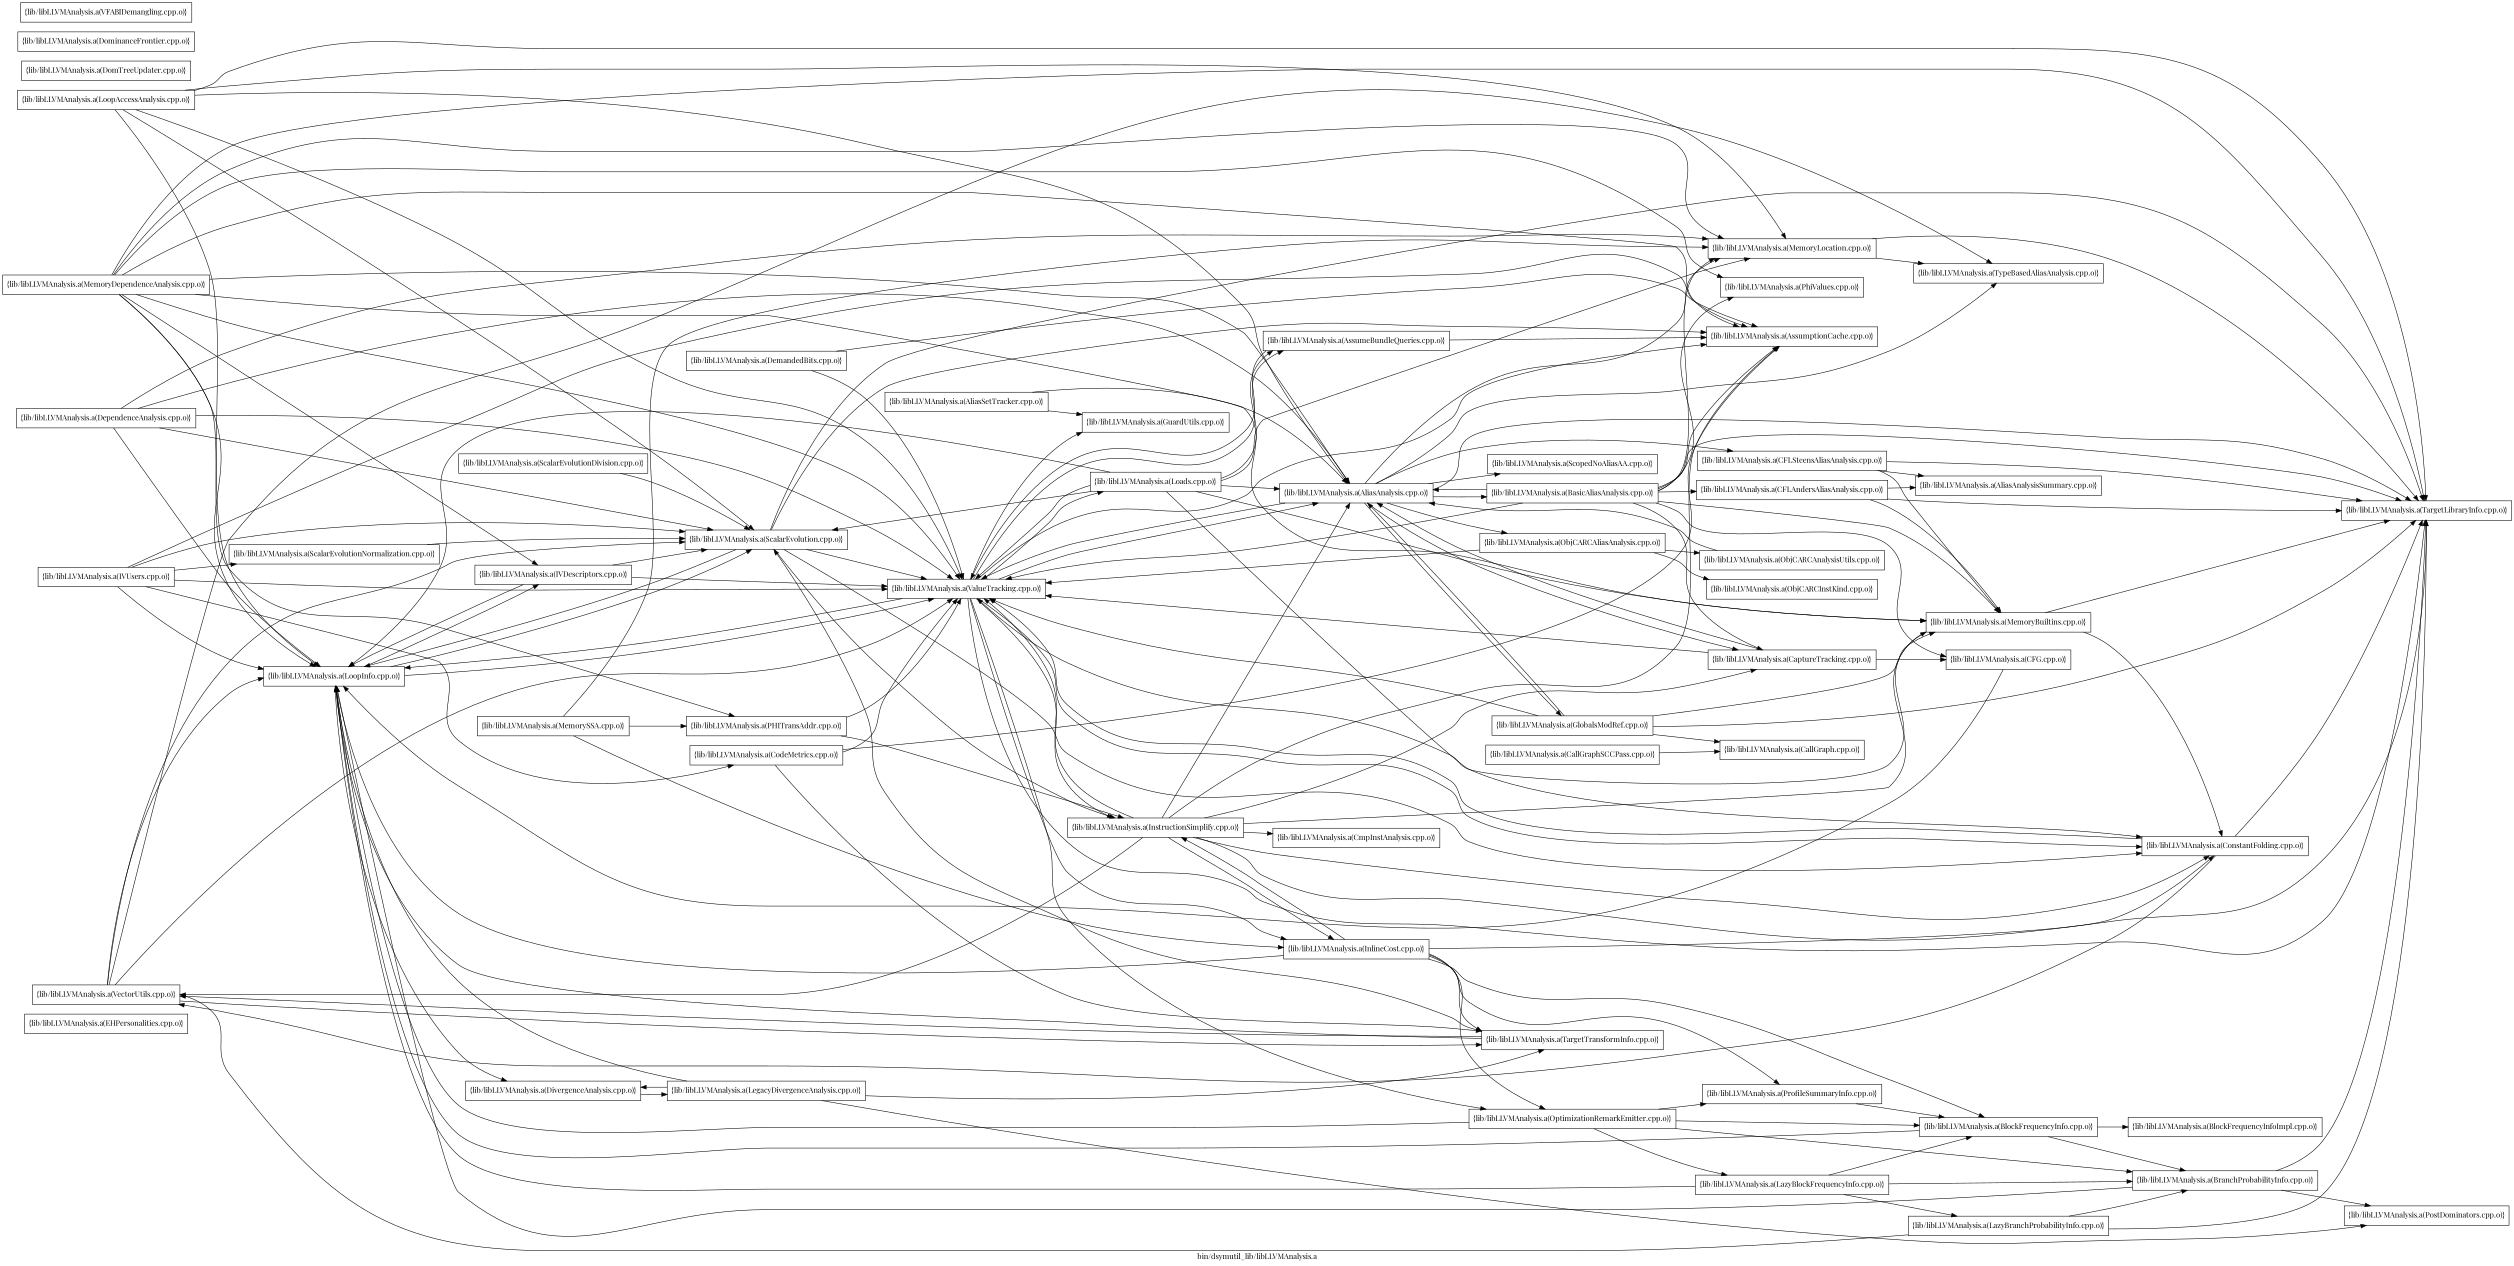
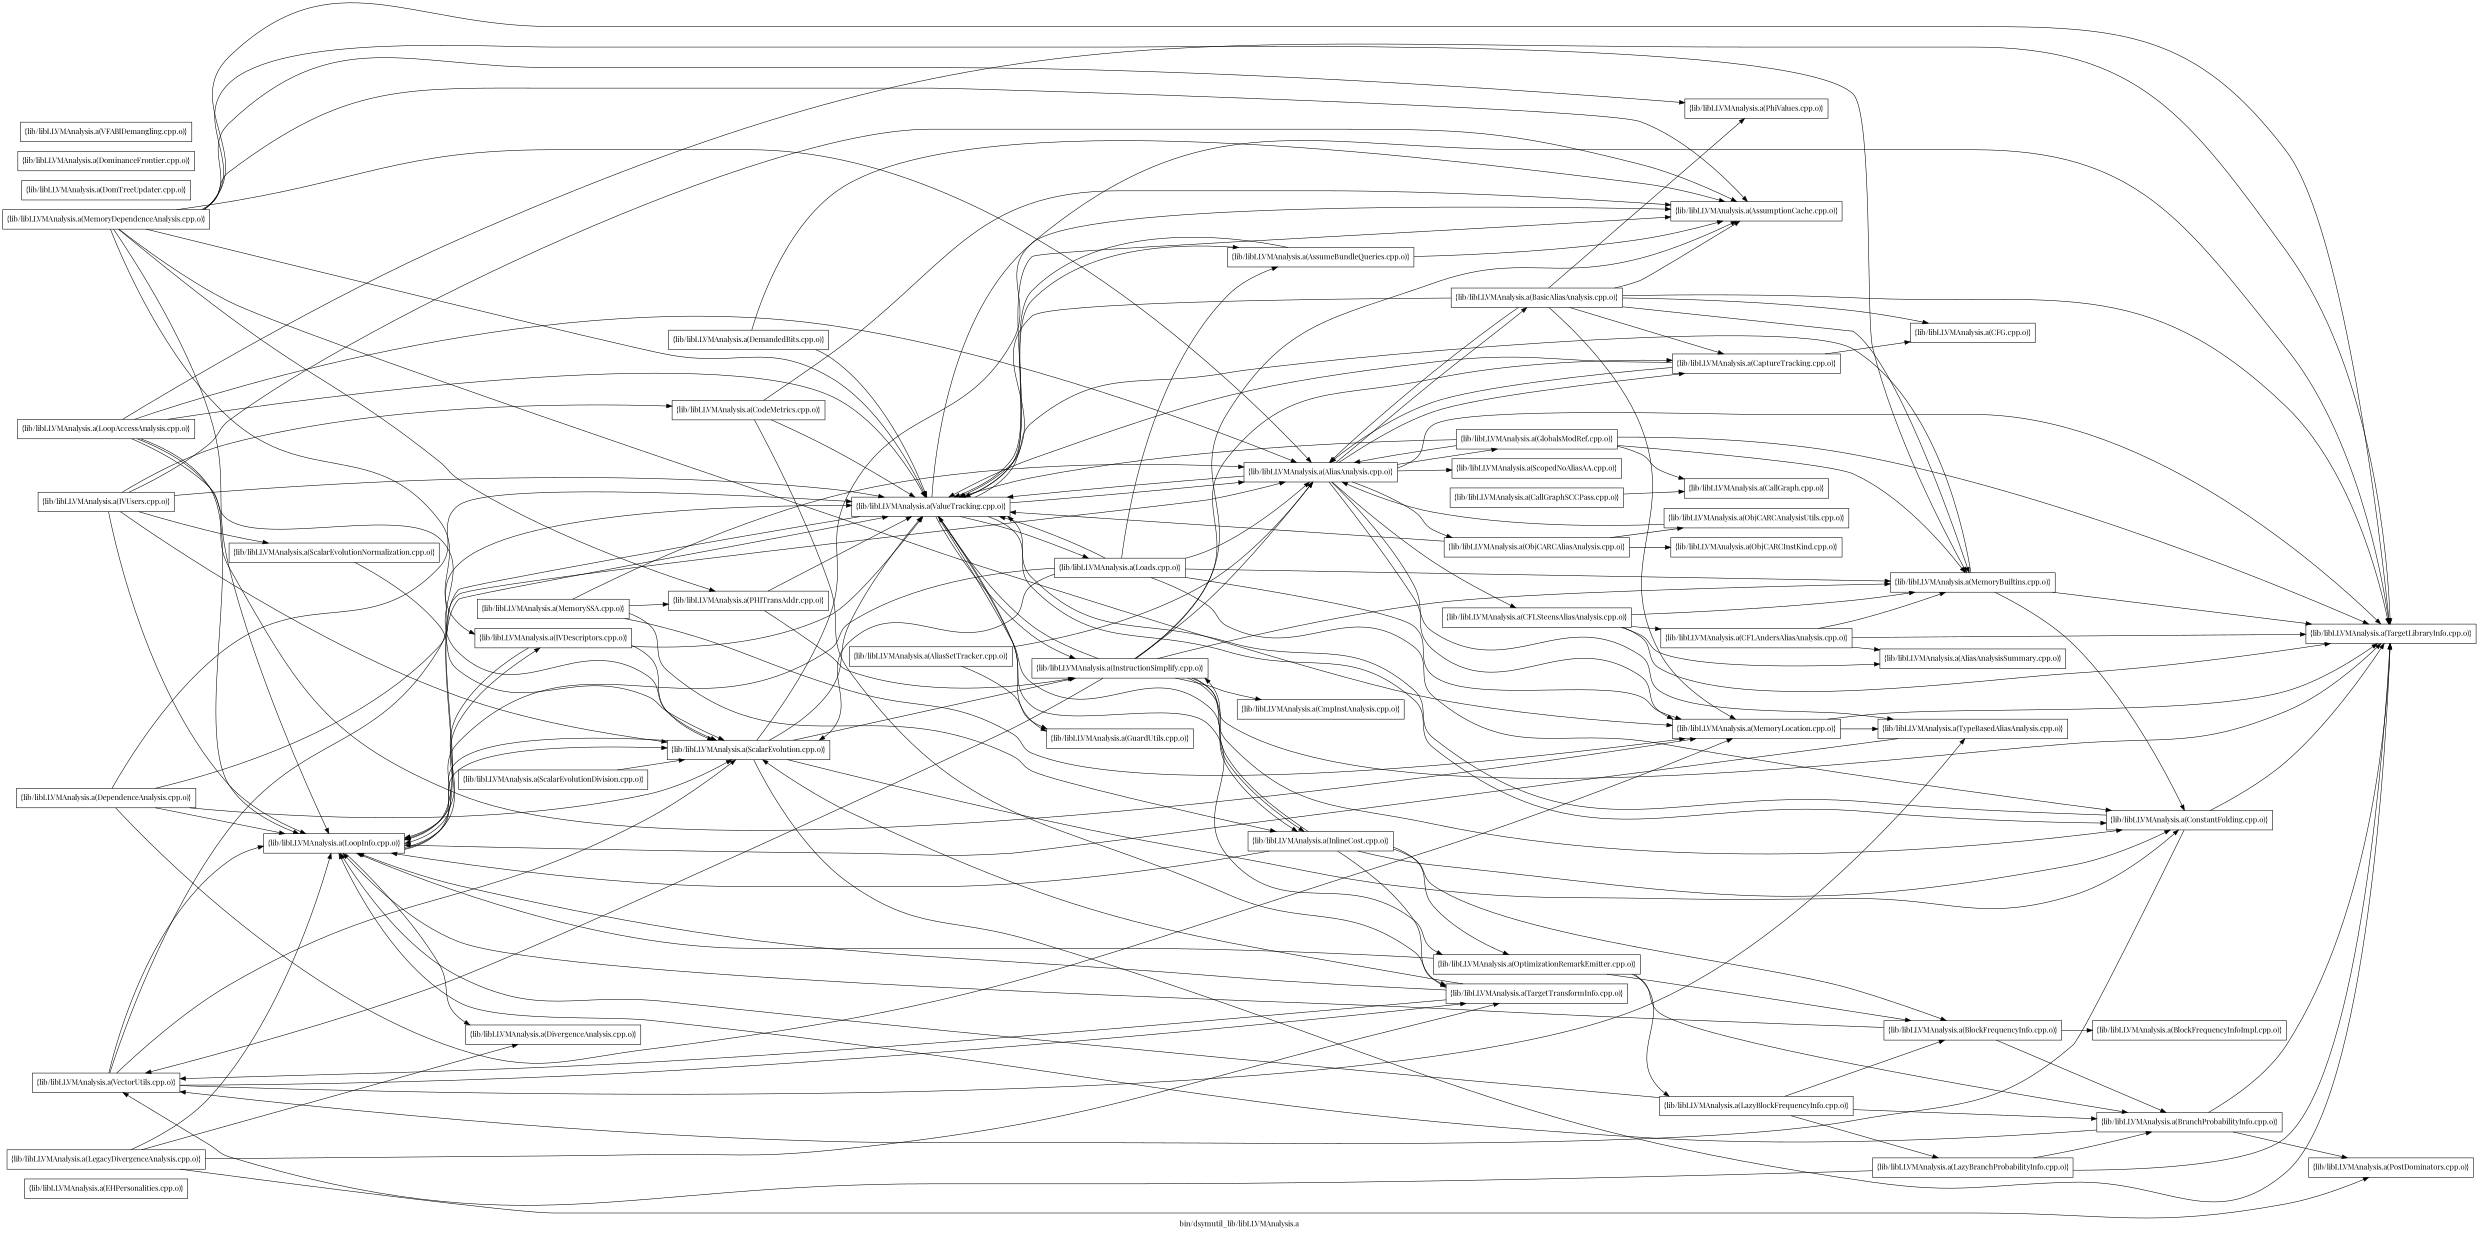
edge "{lib/libLLVMAnalysis.a(MemorySSA.cpp.o)}" -> "{lib/libLLVMAnalysis.a(AliasAnalysis.cpp.o)}": added
edge "{lib/libLLVMAnalysis.a(BasicAliasAnalysis.cpp.o)}" -> "{lib/libLLVMAnalysis.a(CFLAndersAliasAnalysis.cpp.o)}": now "{lib/libLLVMAnalysis.a(CFLSteensAliasAnalysis.cpp.o)}" -> "{lib/libLLVMAnalysis.a(CFLAndersAliasAnalysis.cpp.o)}"
edge "{lib/libLLVMAnalysis.a(CFG.cpp.o)}" -> "{lib/libLLVMAnalysis.a(LoopInfo.cpp.o)}": now "{lib/libLLVMAnalysis.a(TypeBasedAliasAnalysis.cpp.o)}" -> "{lib/libLLVMAnalysis.a(LoopInfo.cpp.o)}"
edge "{lib/libLLVMAnalysis.a(DivergenceAnalysis.cpp.o)}" -> "{lib/libLLVMAnalysis.a(LegacyDivergenceAnalysis.cpp.o)}": removed
node "{lib/libLLVMAnalysis.a(ProfileSummaryInfo.cpp.o)}": removed
